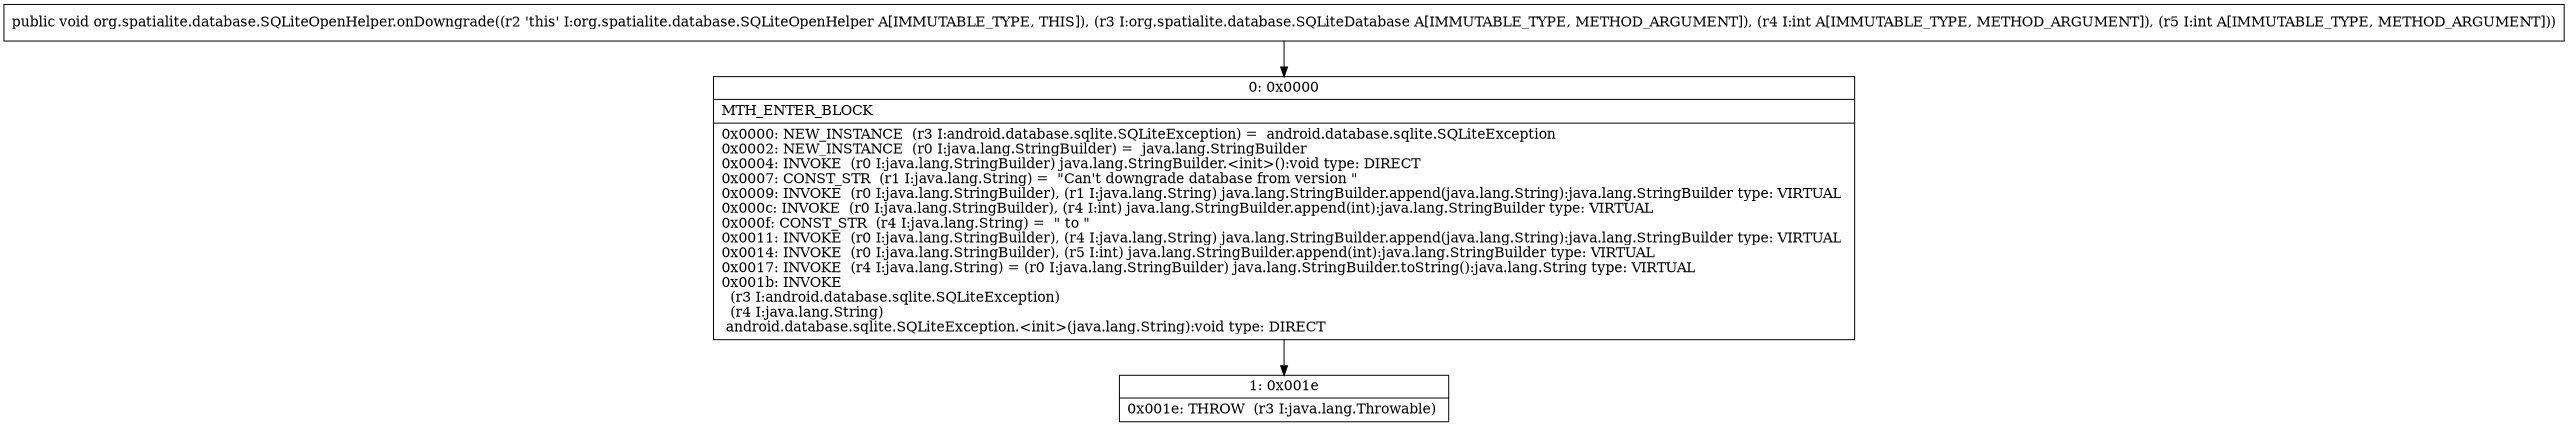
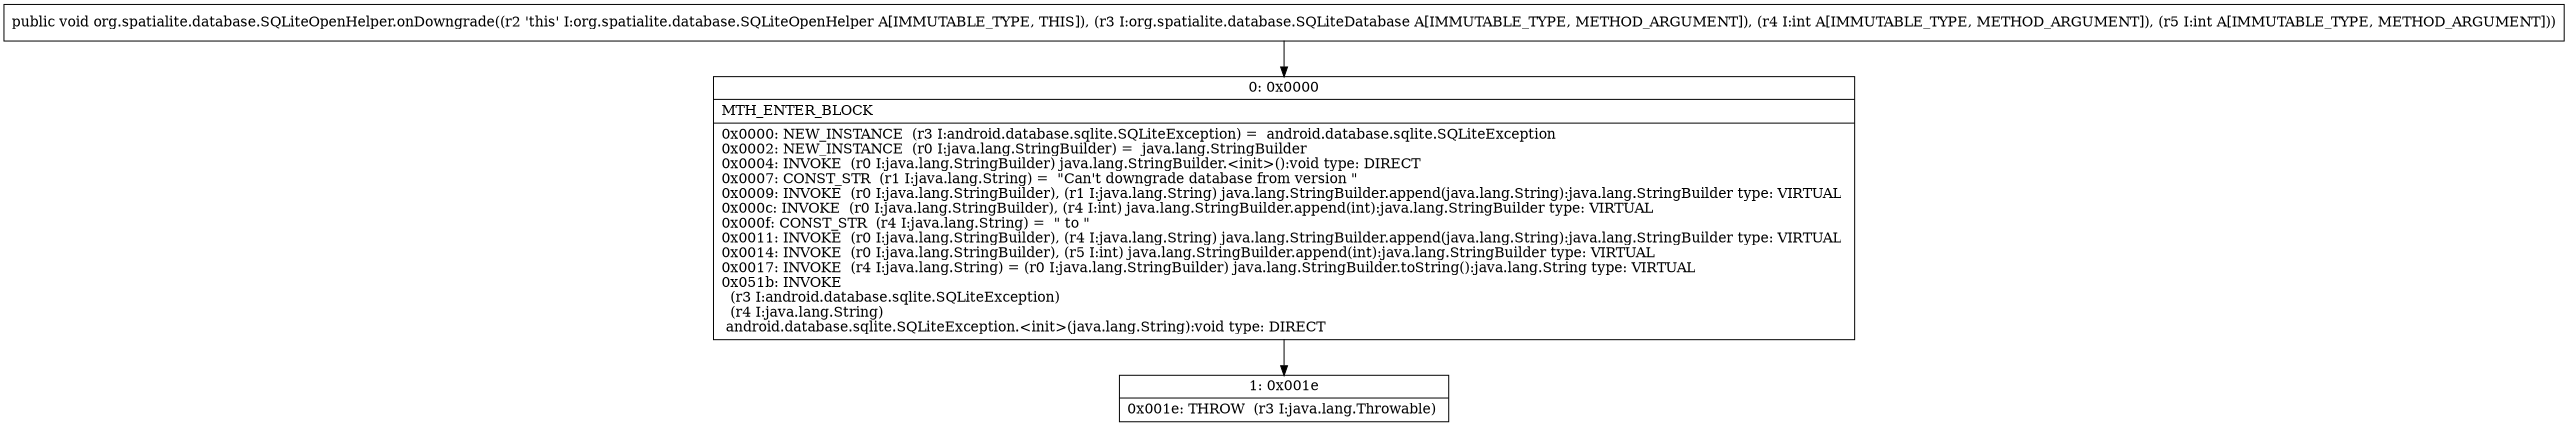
node "0: 0x0000": text "0x001b: INVOKE" -> "0x051b: INVOKE"
